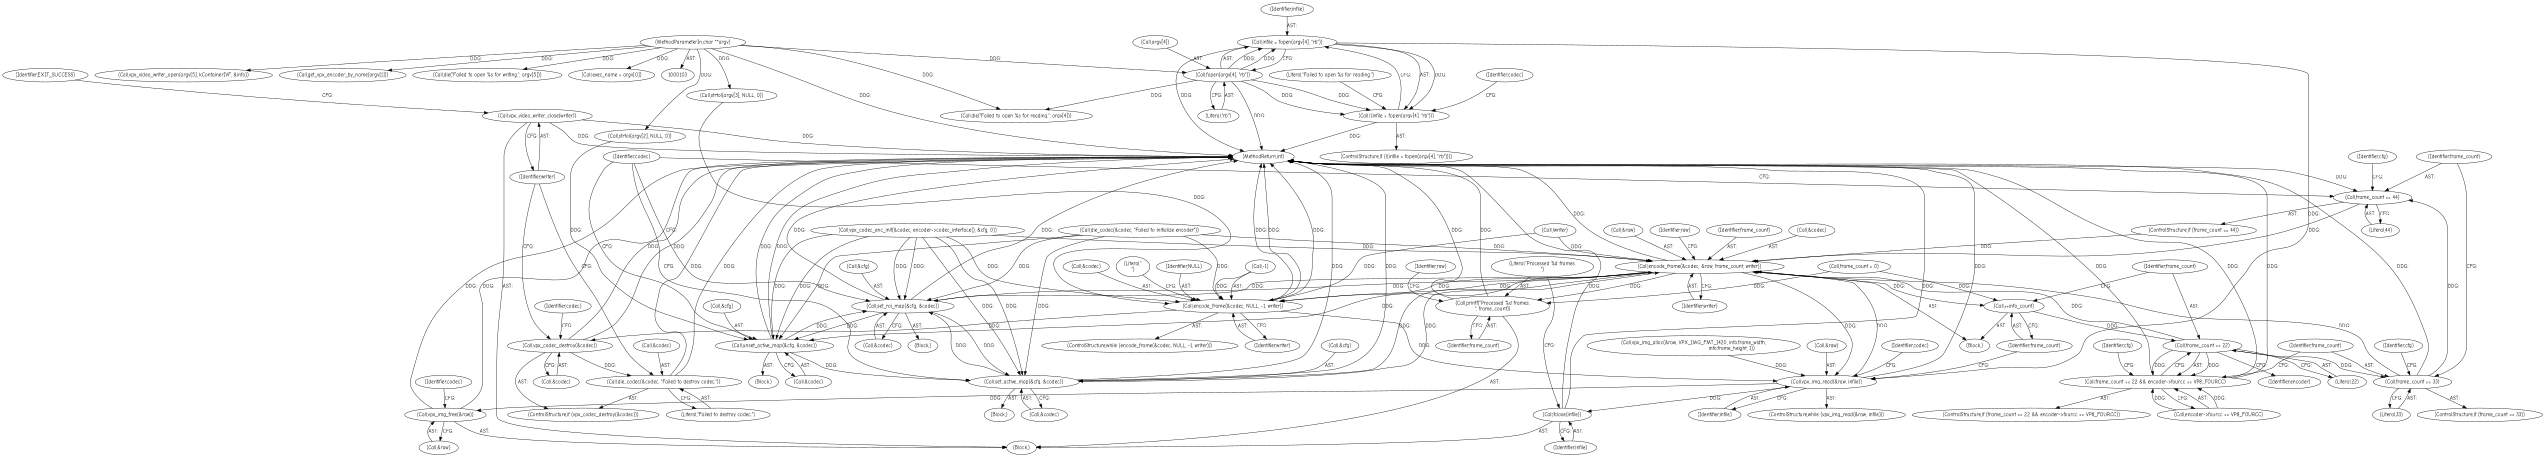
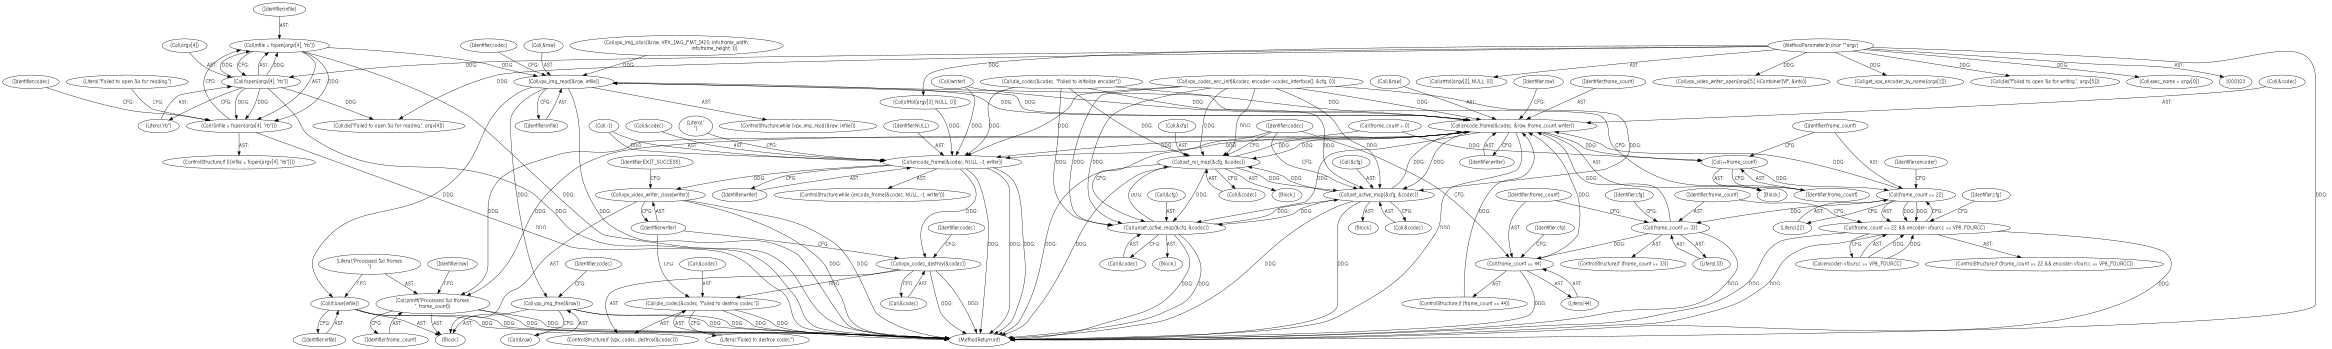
edge "(MethodParameterIn,char **argv)" -> "(Call,strtol(argv[2], NULL, 0))": label "DDG: " -> "AST: "
edge "(MethodReturn,int)" -> "(Call,frame_count == 44)": reversed
edge "(Call,frame_count == 44)" -> "(Literal,44)": label "CFG: " -> "AST: "
edge "(Call,strtol(argv[2], NULL, 0))" -> "(Call,unset_active_map(&cfg, &codec))": now "(Call,set_active_map(&cfg, &codec))" -> "(Call,unset_active_map(&cfg, &codec))"
node "(Call,++info_count)": label "(Call,++info_count)" -> "(Call,++frame_count)"
edge "(Call,frame_count == 22)" -> "(Identifier,encoder)": reversed
edge "(Call,encode_frame(&codec, NULL, -1, writer))" -> "(Call,vpx_img_read(&raw, infile))": now "(Call,encode_frame(&codec, NULL, -1, writer))" -> "(Call,vpx_video_writer_close(writer))"
edge "(Call,frame_count == 33)" -> "(Literal,33)": label "CFG: " -> "AST: "
